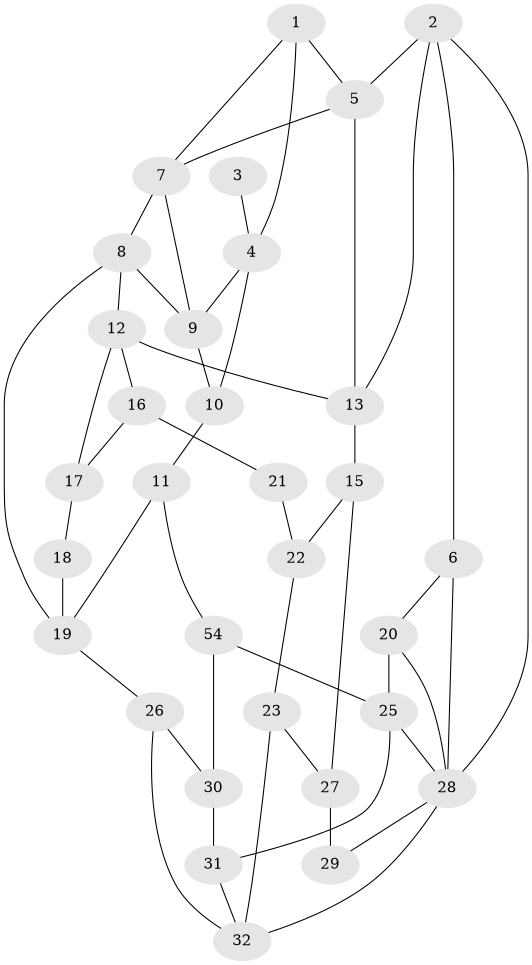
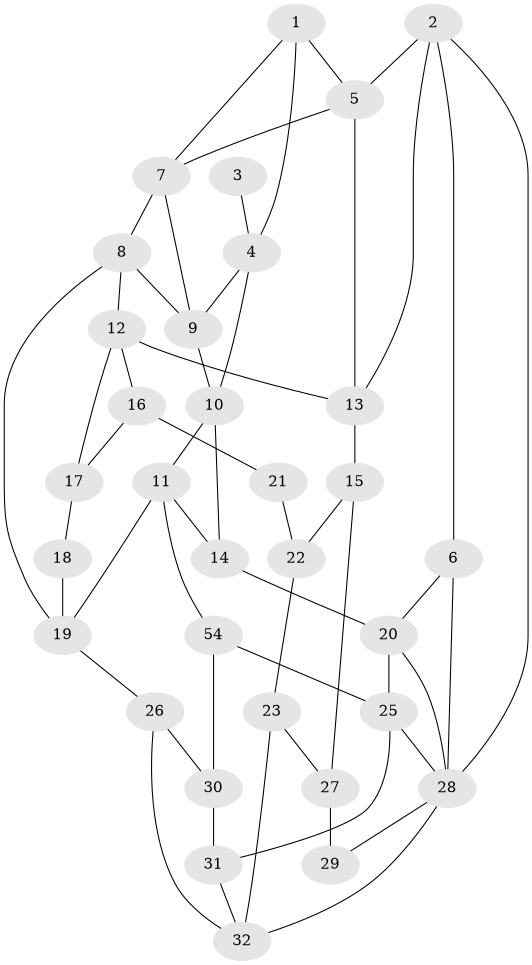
node "14": added
